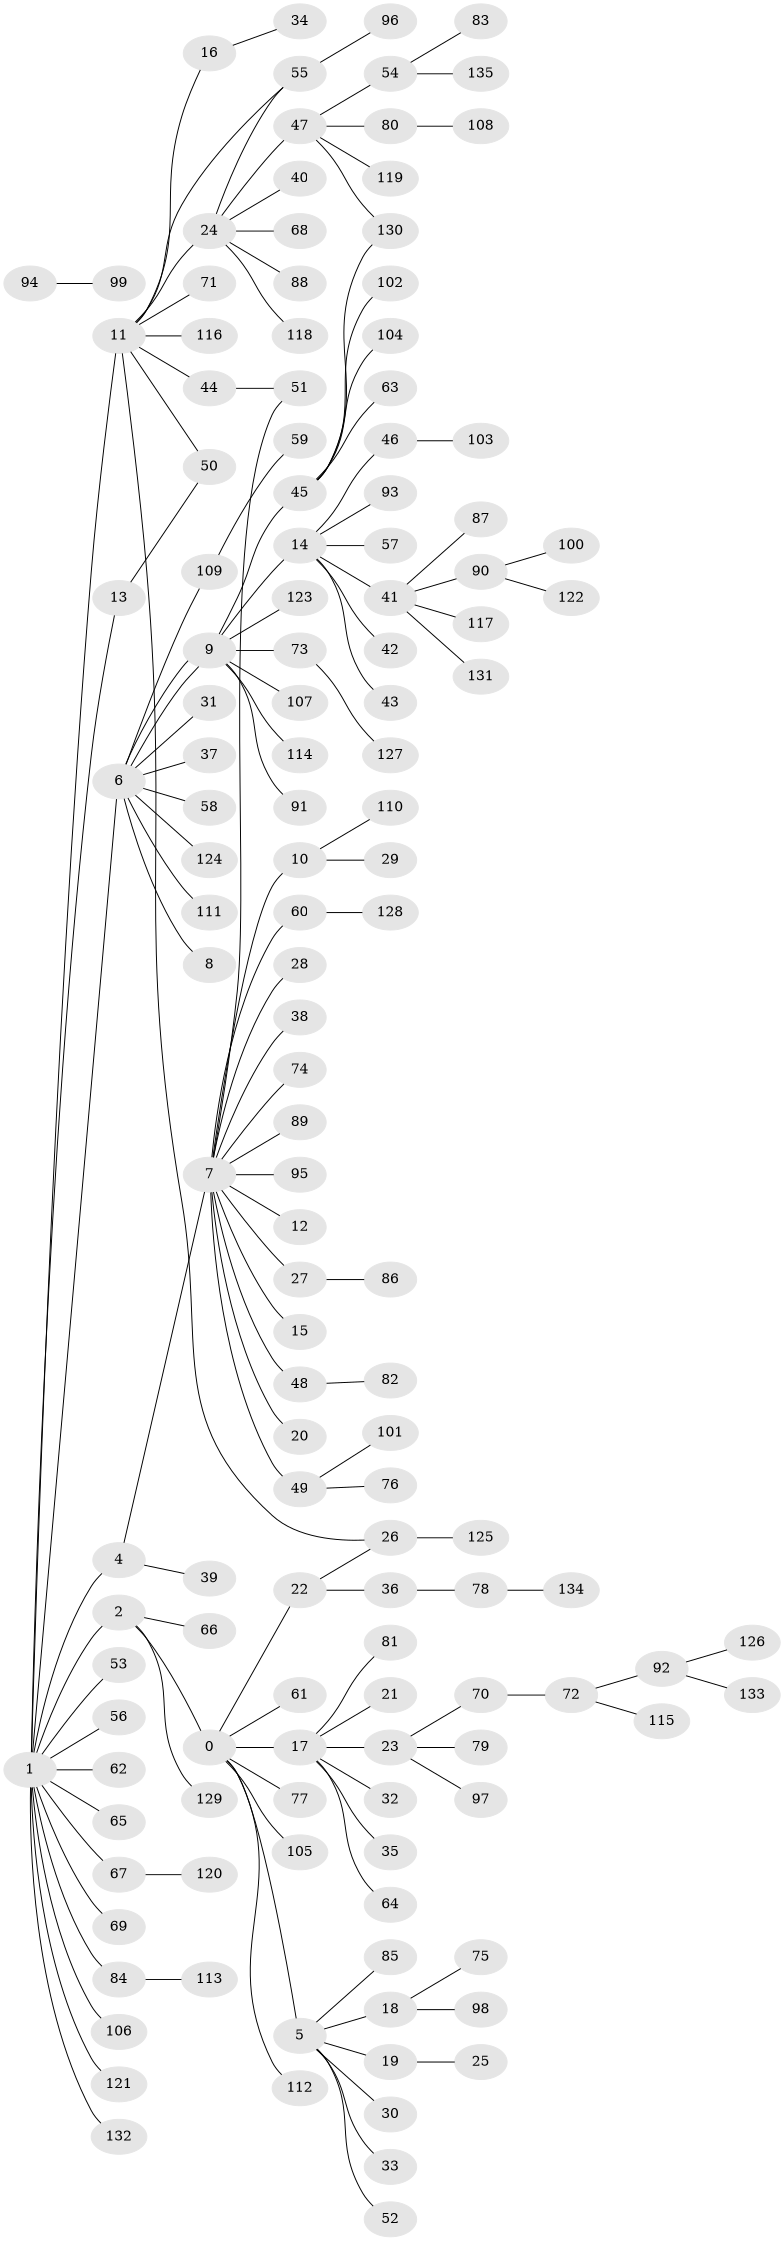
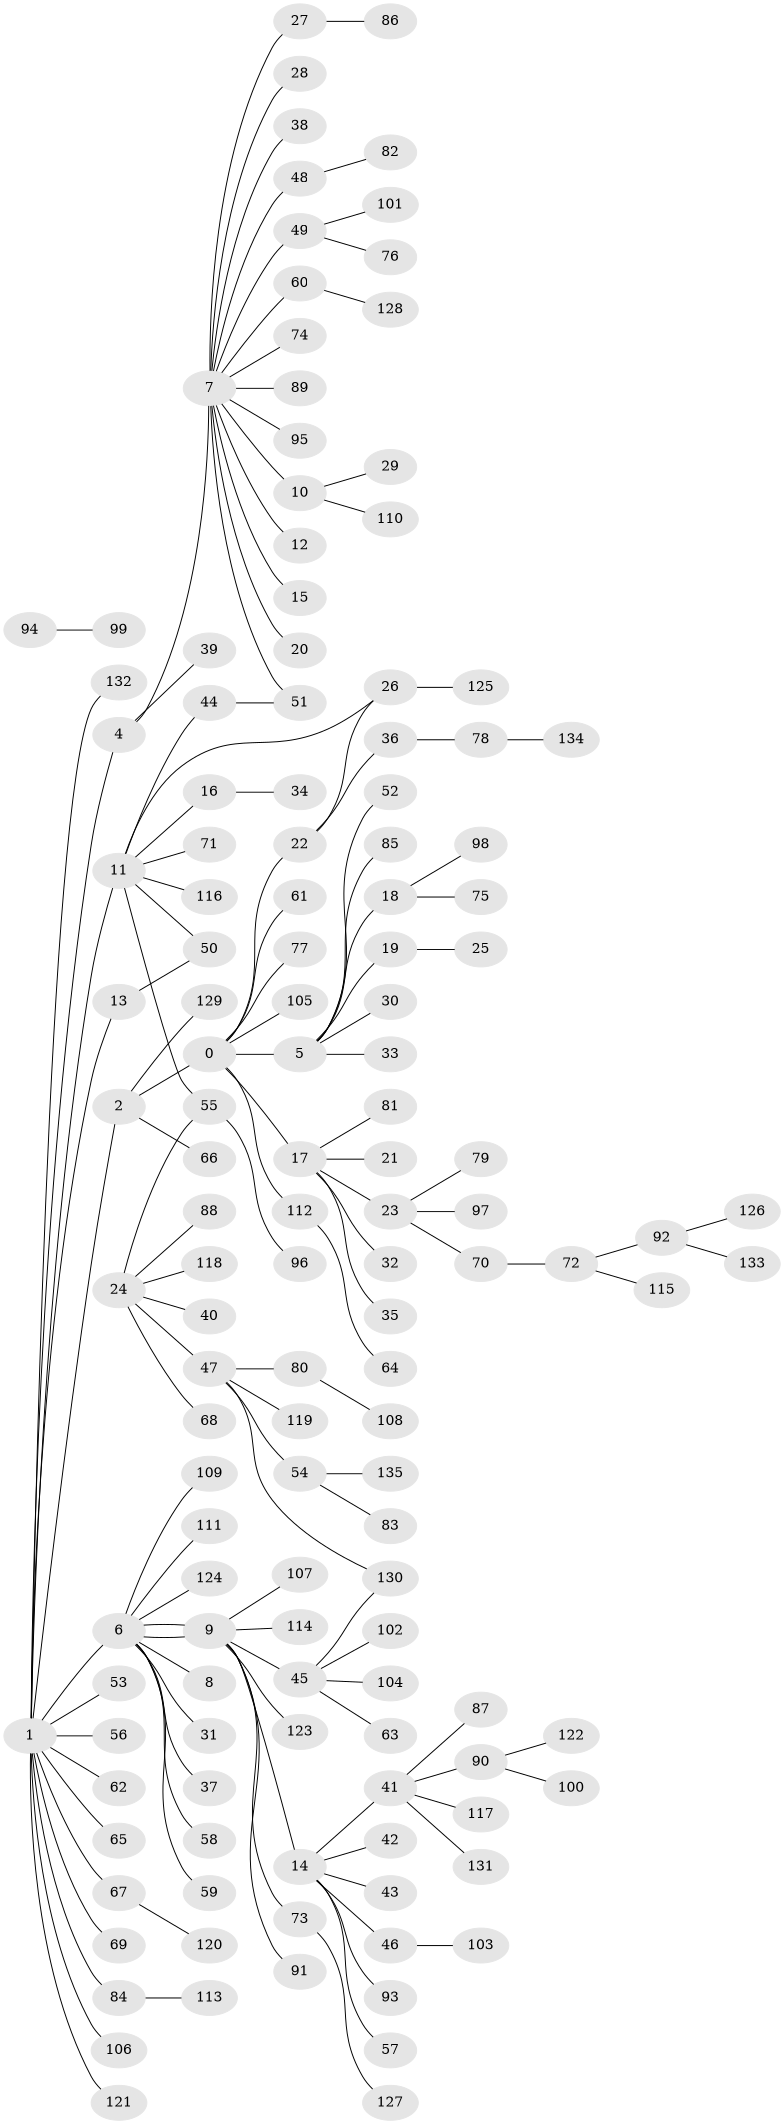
edge "24" -- "11": removed
edge "59" -- "109": now "59" -- "6"
edge "17" -- "64": now "112" -- "64"
